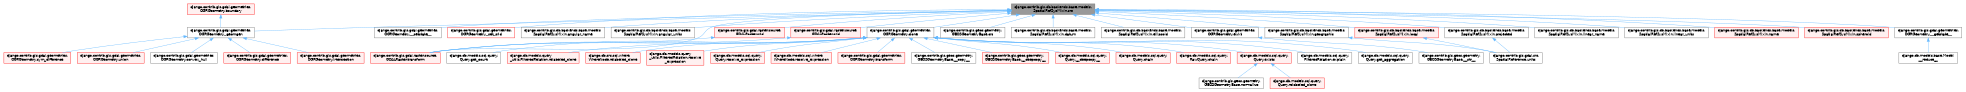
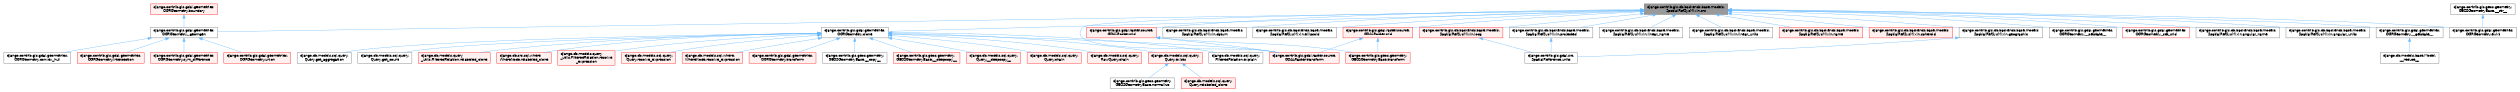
node "django.contrib.gis.geos.geometry. GEOSGeometryBase.crs": removed
edge "django.contrib.gis.geos.geometry. GEOSGeometryBase.__str__" -> "django.contrib.gis.gdal.geometries. OGRGeometry.ewkt": reversed
node "django.contrib.gis.gdal.geometries. OGRGeometry.difference": removed
node "django.contrib.gis.geos.geometry. GEOSGeometryBase.transform": added
